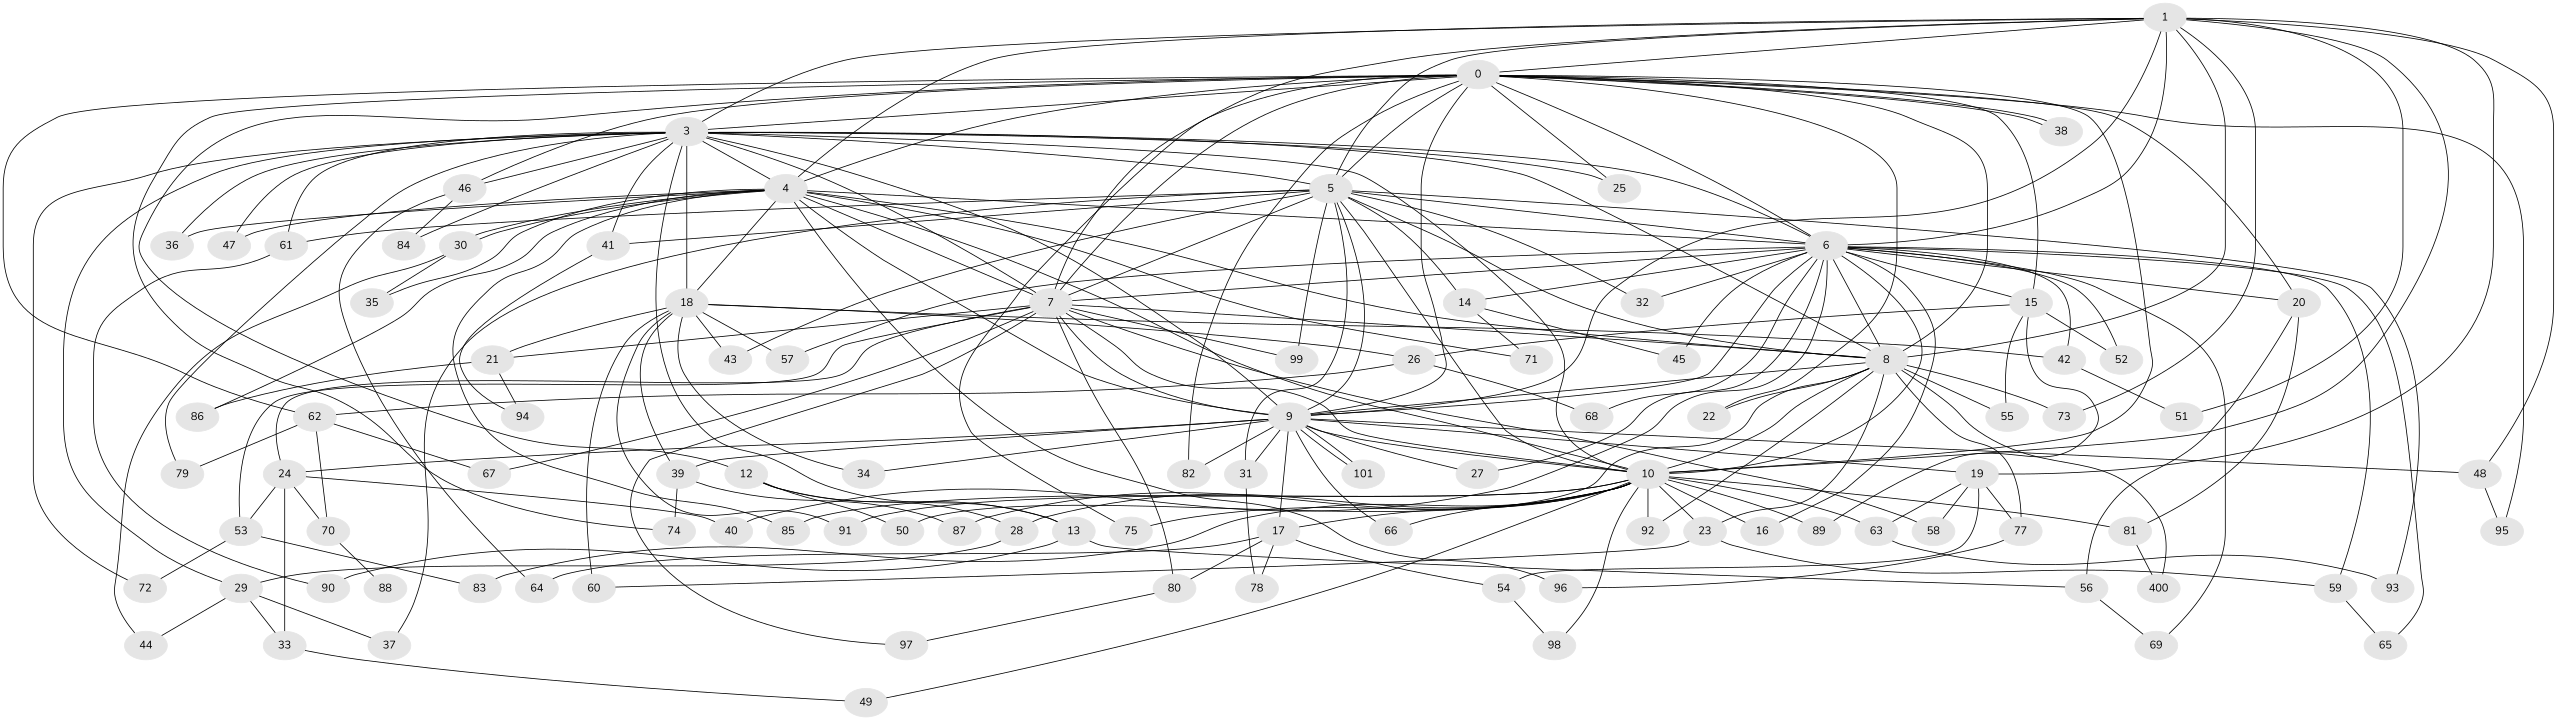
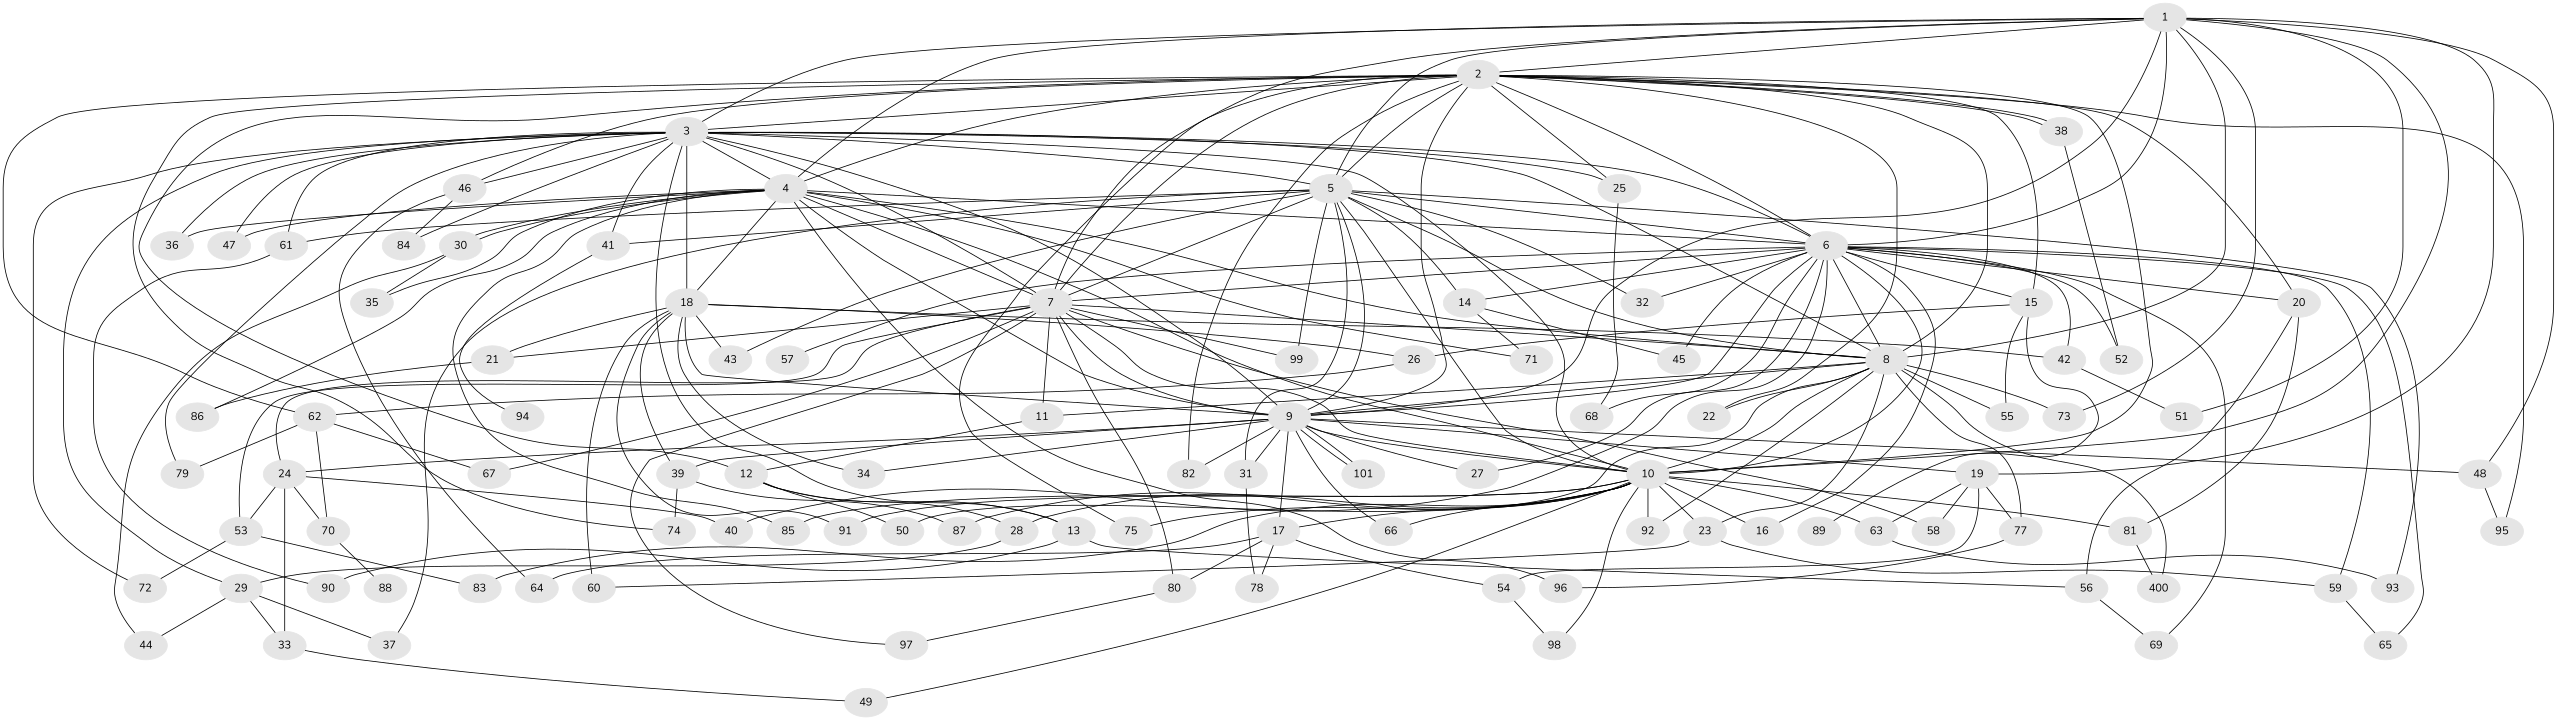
node "0": label "0" -> "2"
edge "18" -- "57": now "18" -- "9"
edge "15" -- "52": now "38" -- "52"
edge "26" -- "68": now "25" -- "68"
edge "21" -- "94": removed
node "11": added
edge "10" -- "89": removed
